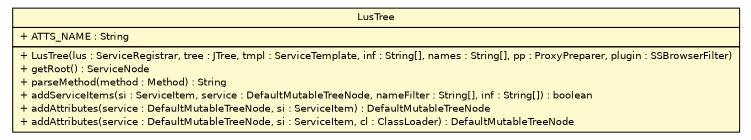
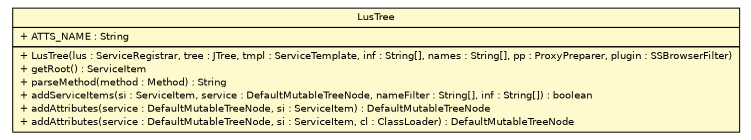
node "LusTree": text "+ getRoot() : ServiceNode" -> "+ getRoot() : ServiceItem"
